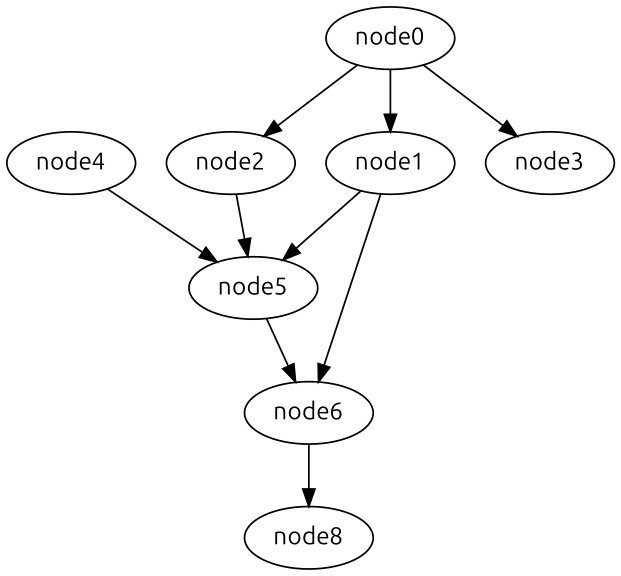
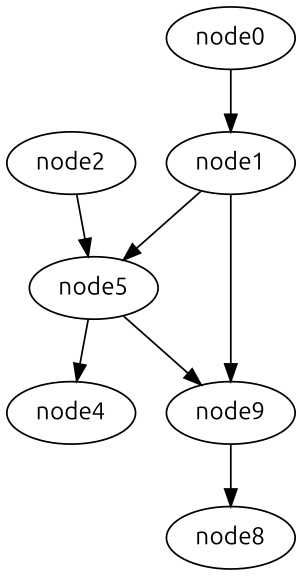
edge "node0" -> "node2": removed
node "node3": removed
edge "node4" -> "node5": reversed
node "node6": label "node6" -> "node9"
